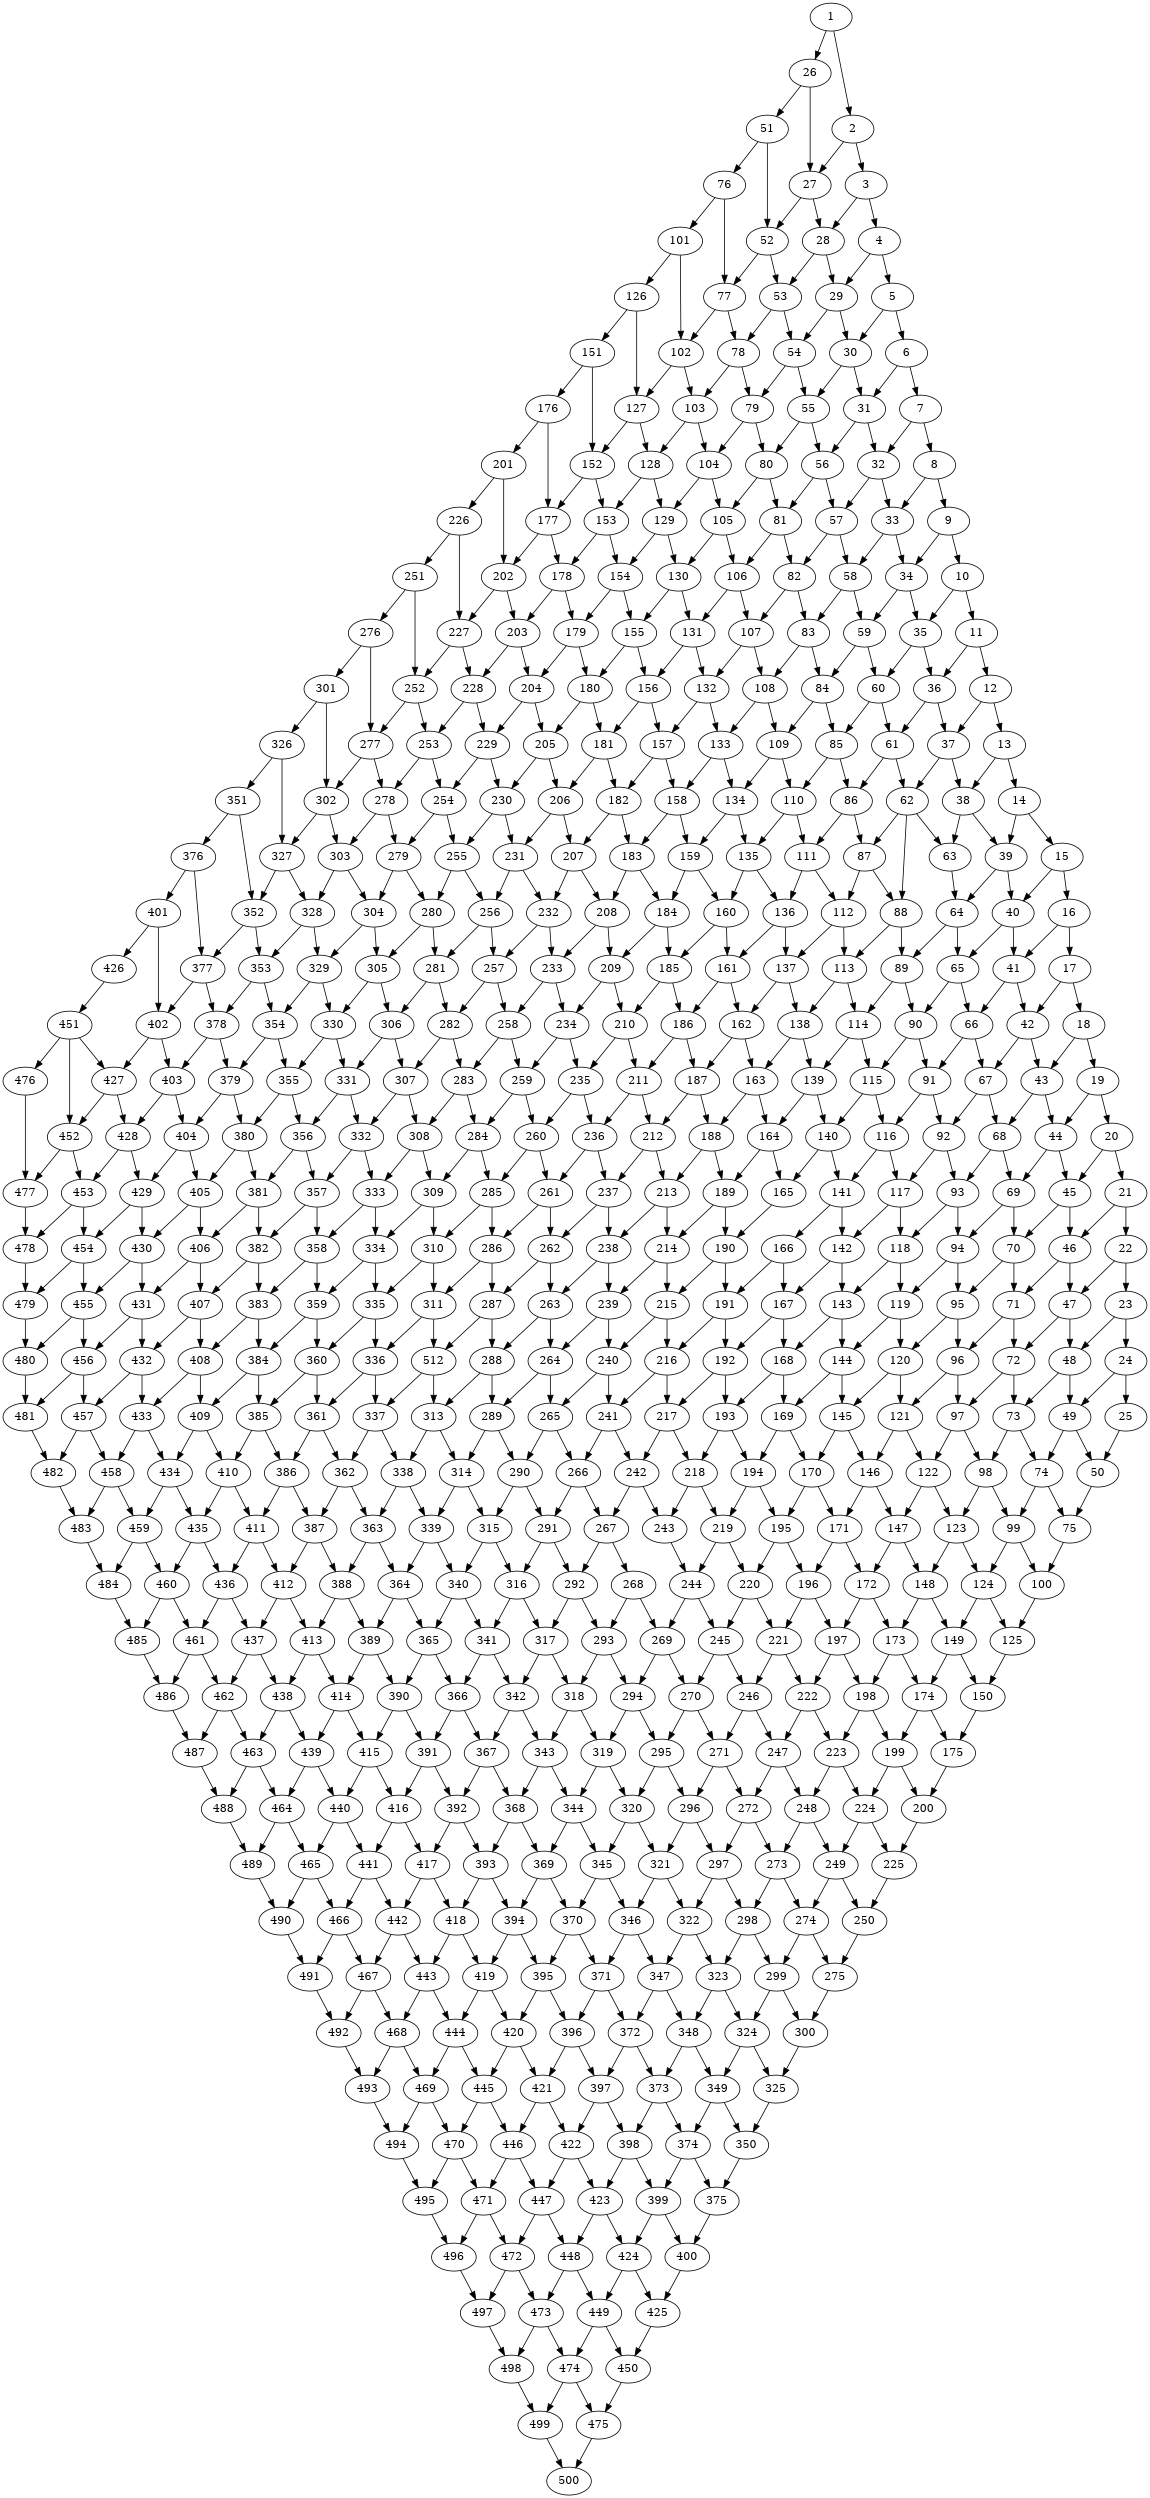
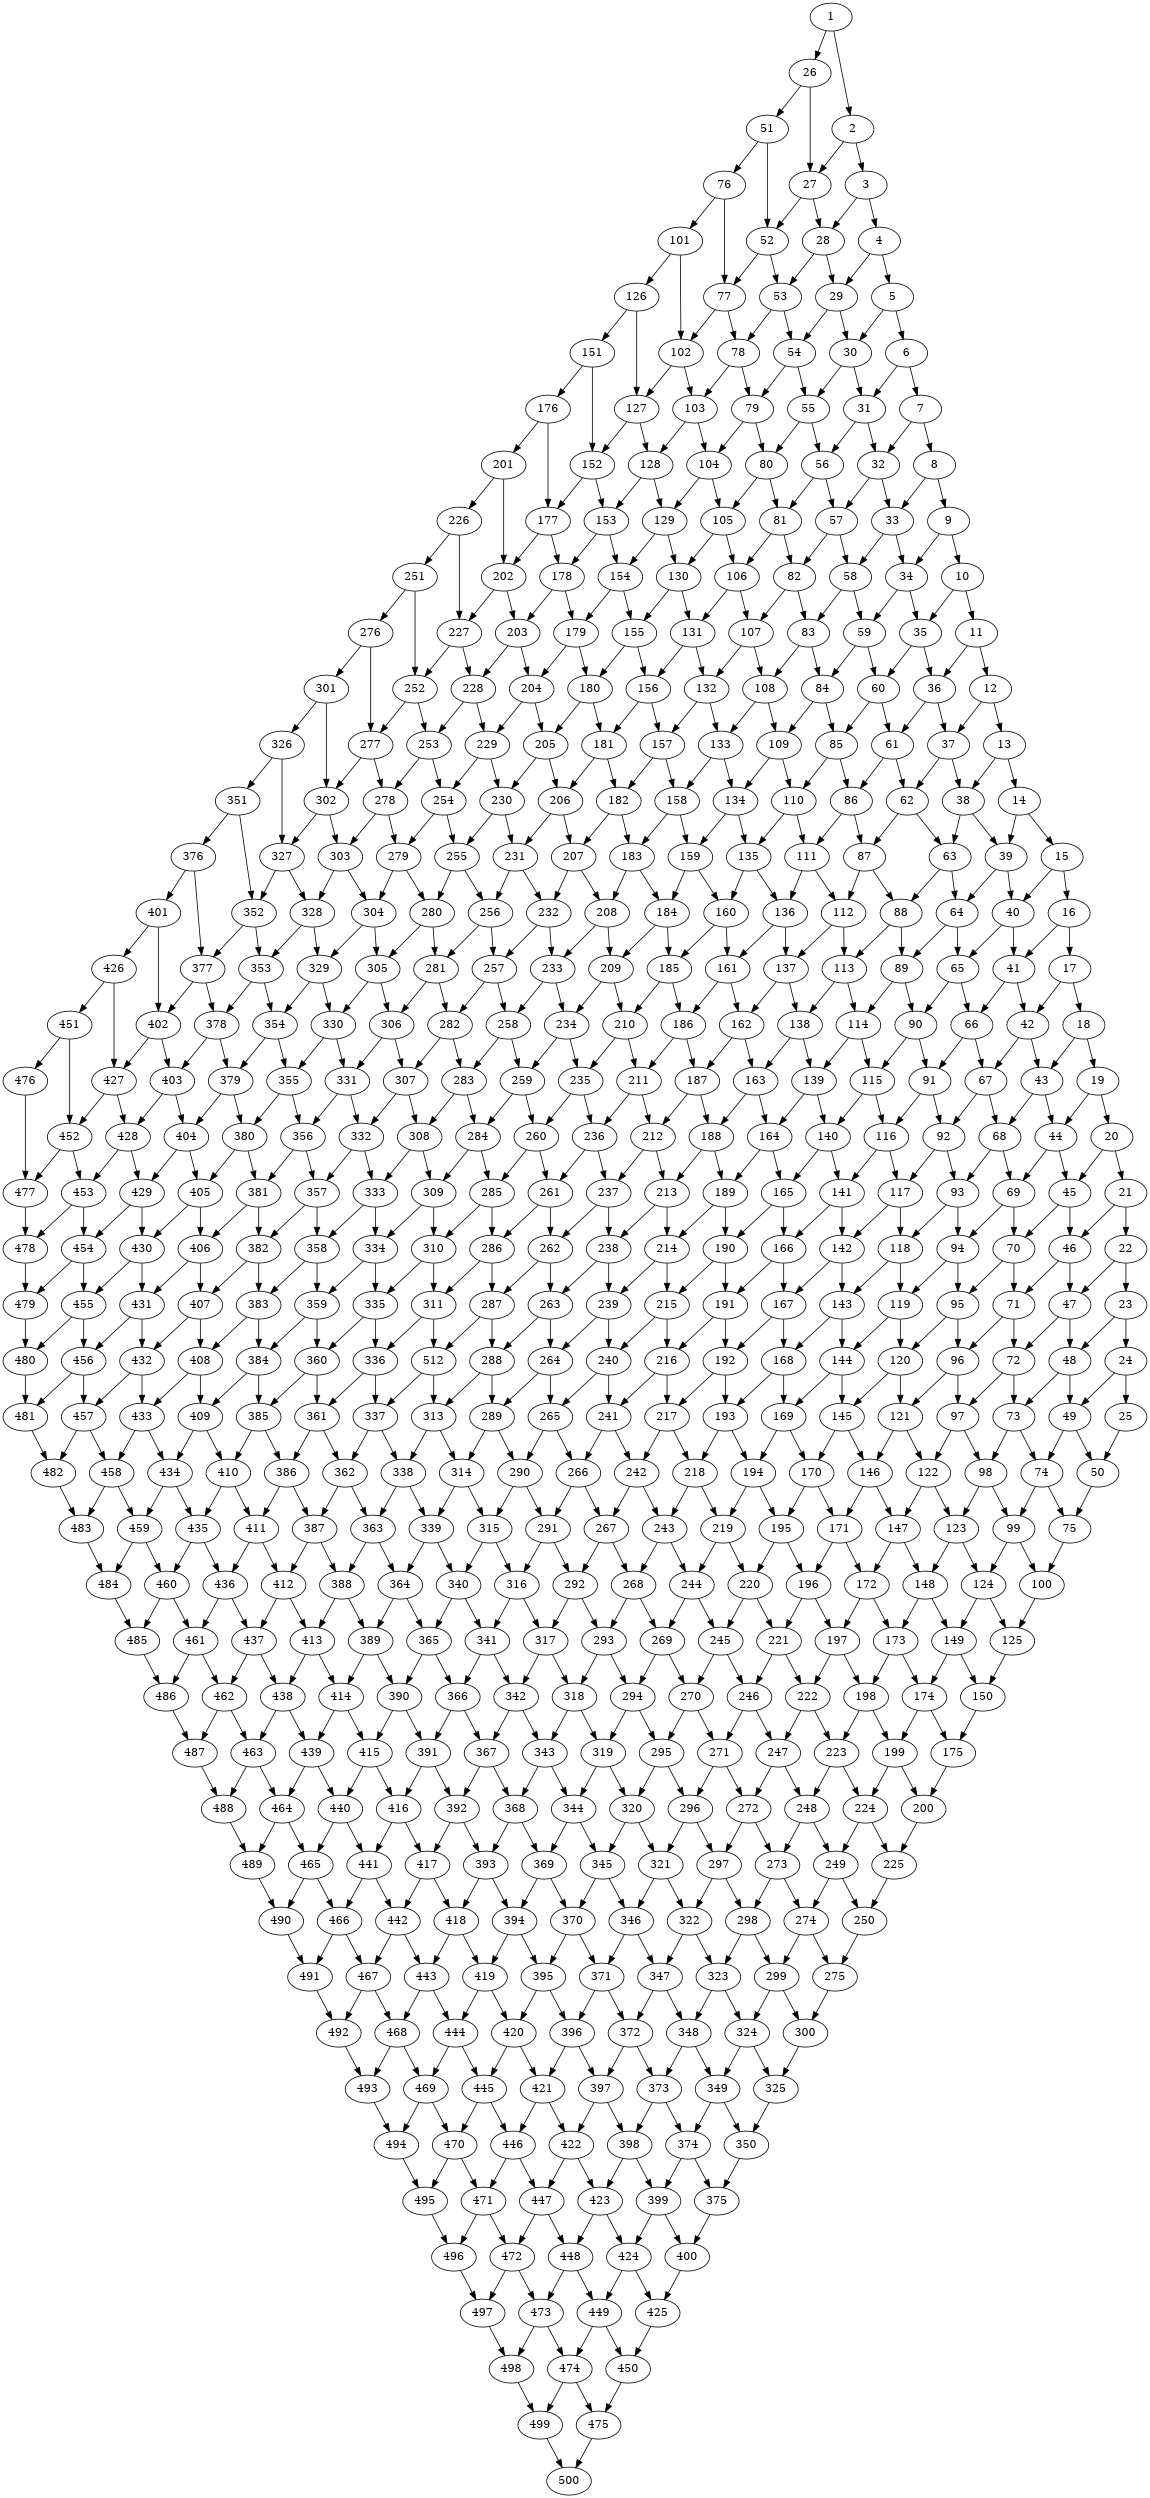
edge "62" -> "88": now "63" -> "88"
edge "451" -> "427": now "426" -> "427"
edge "165" -> "166": added
edge "243" -> "268": added
